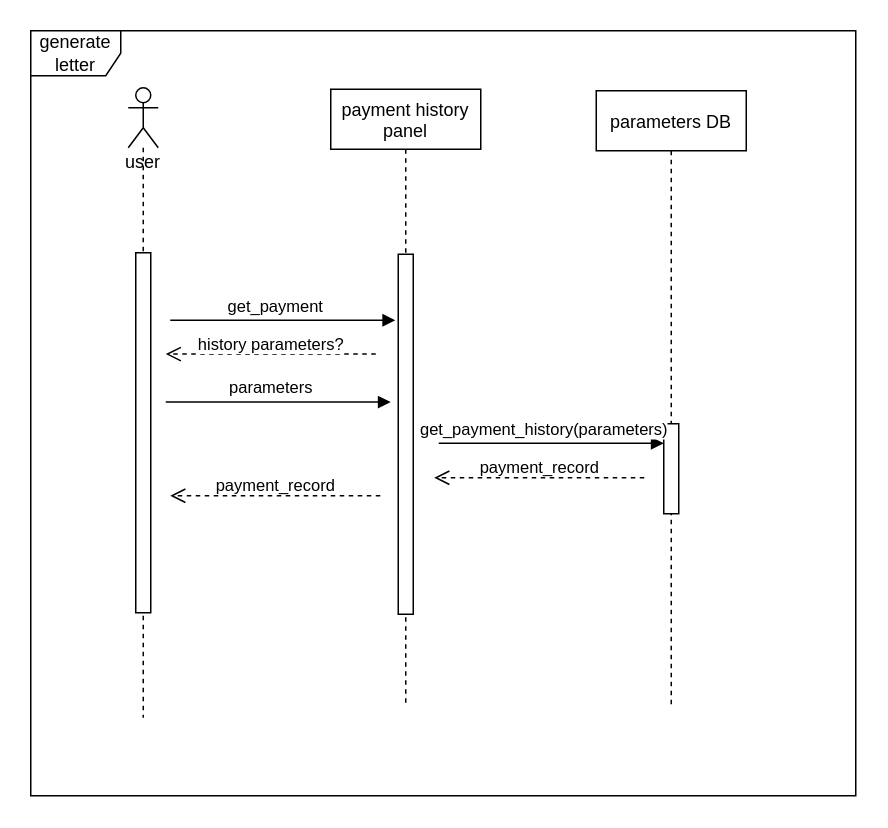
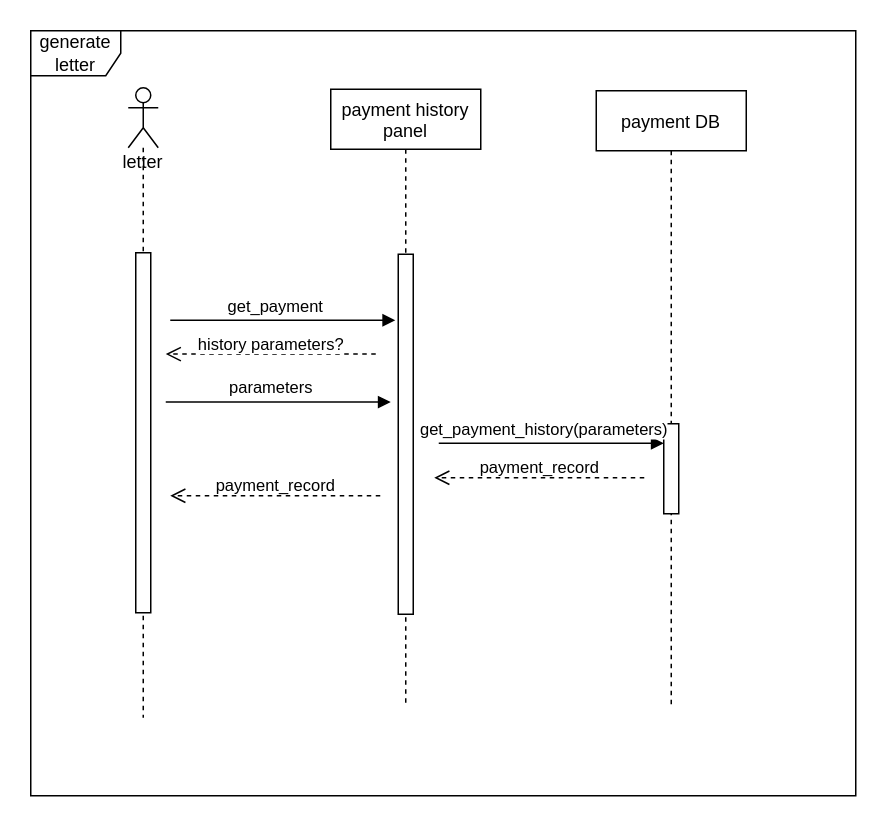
node "parameters DB": label "parameters DB" -> "payment DB"
node "user": label "user" -> "letter"
